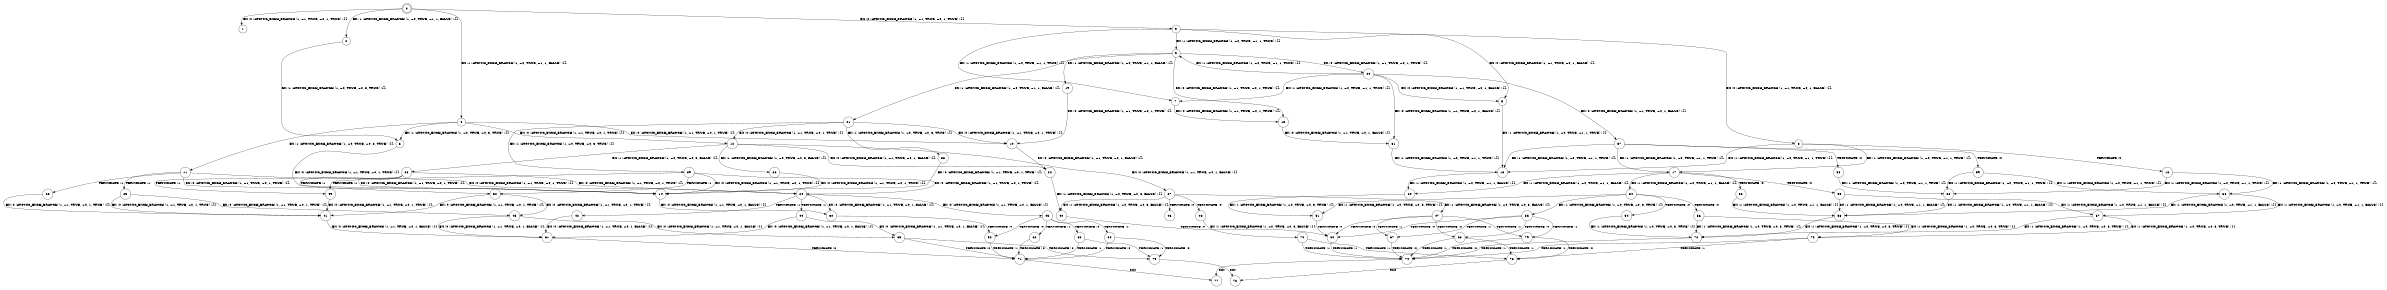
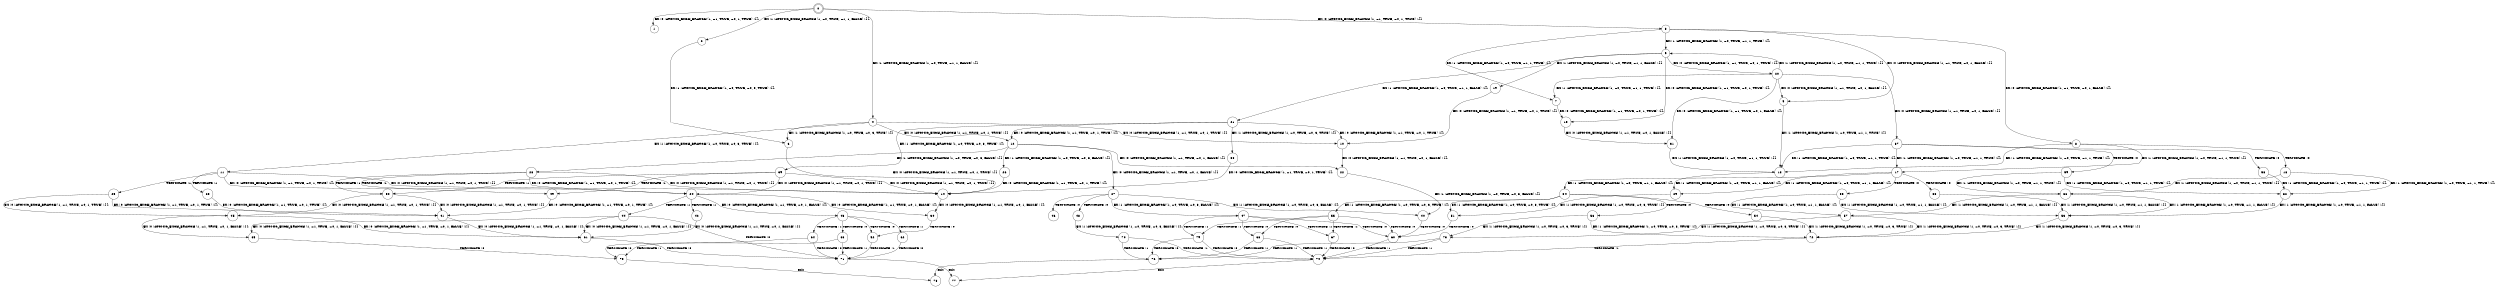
edge "65" -> "71": now "44" -> "71"
